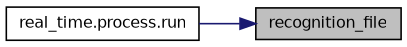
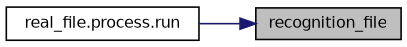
node "real_time.process.run": label "real_time.process.run" -> "real_file.process.run"
